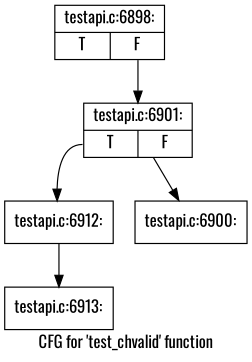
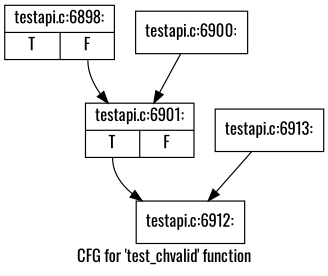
edge "testapi.c:6901:" -> "testapi.c:6900:": reversed
edge "testapi.c:6912:" -> "testapi.c:6913:": reversed
